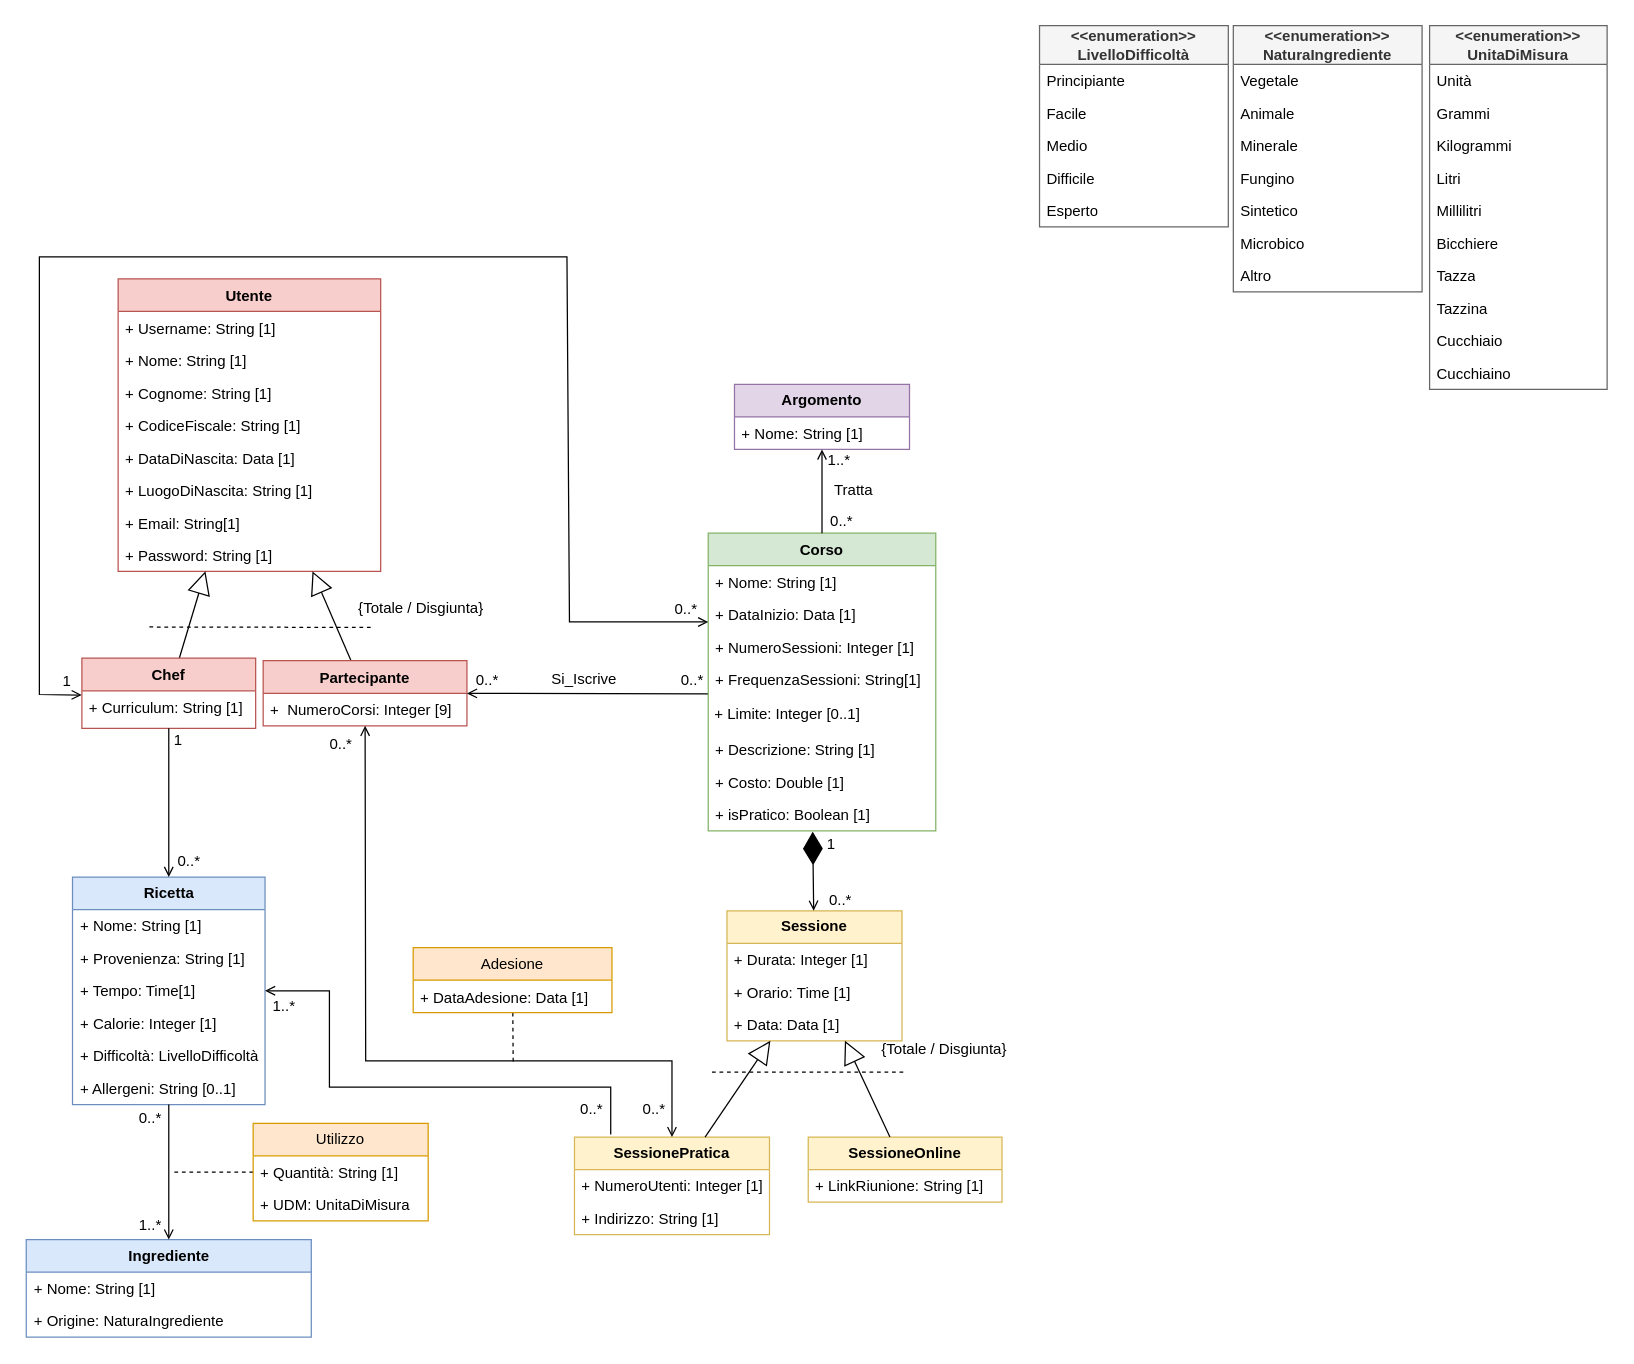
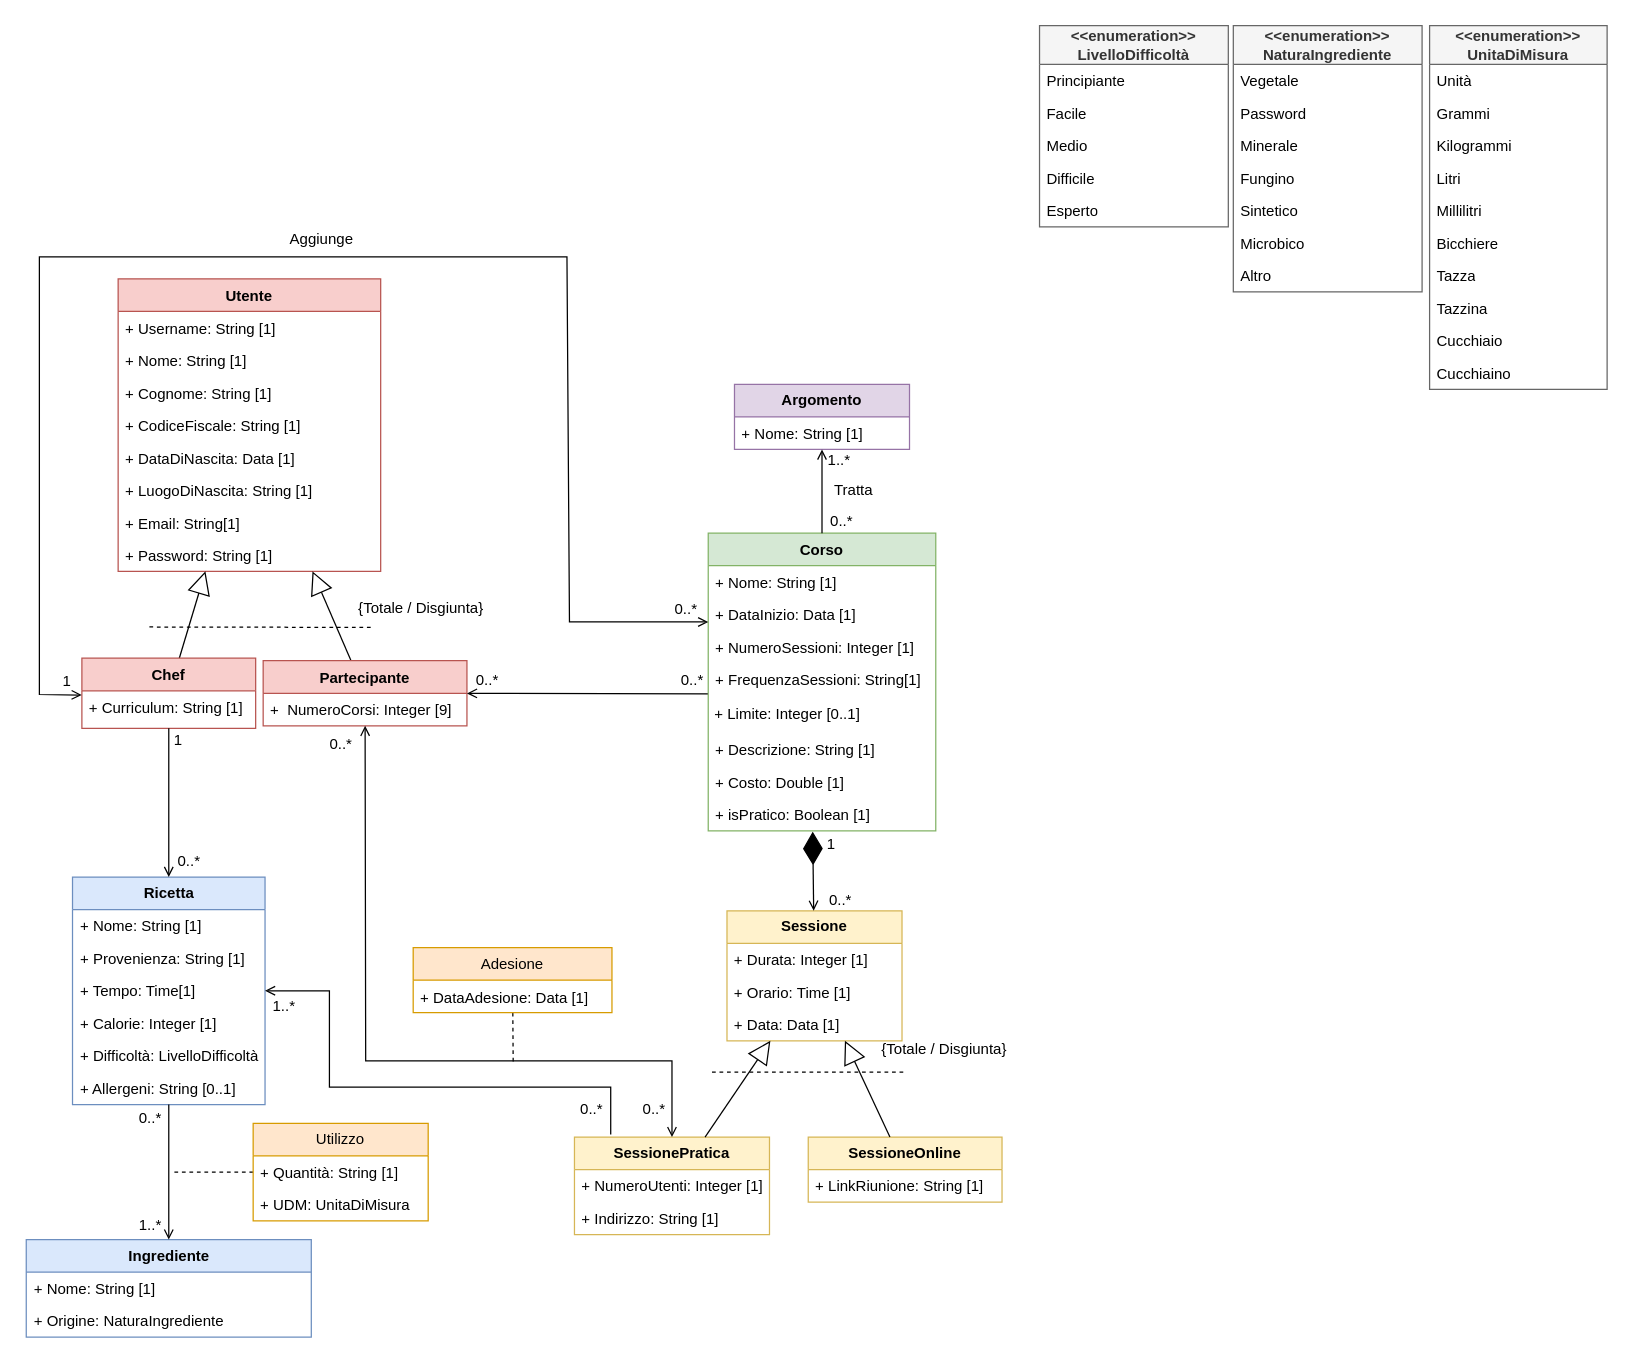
node "Animale": label "Animale" -> "Password"
node "Aggiunge": added
node "Si_Iscrive": removed
